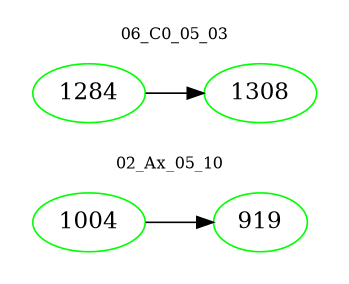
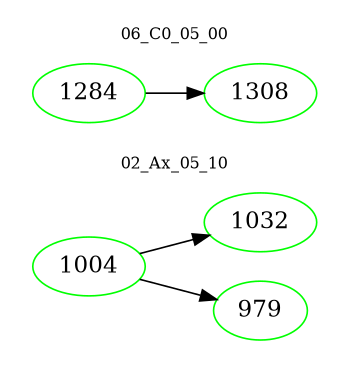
cluster "06_C0_05_03": label "06_C0_05_03" -> "06_C0_05_00"
node "919": label "919" -> "979"
node "1032": added
